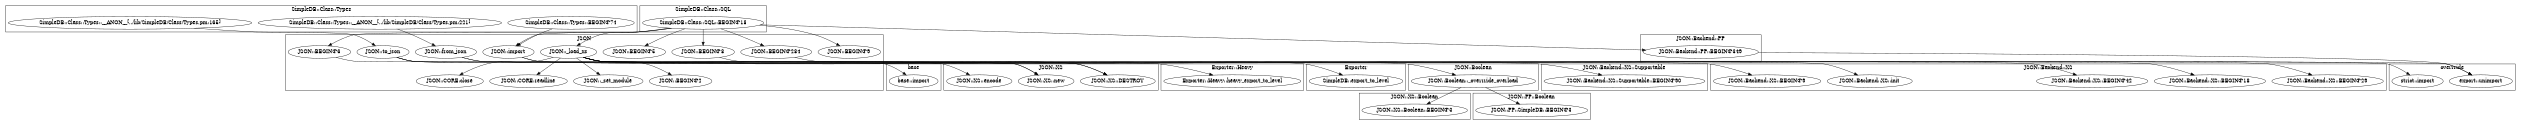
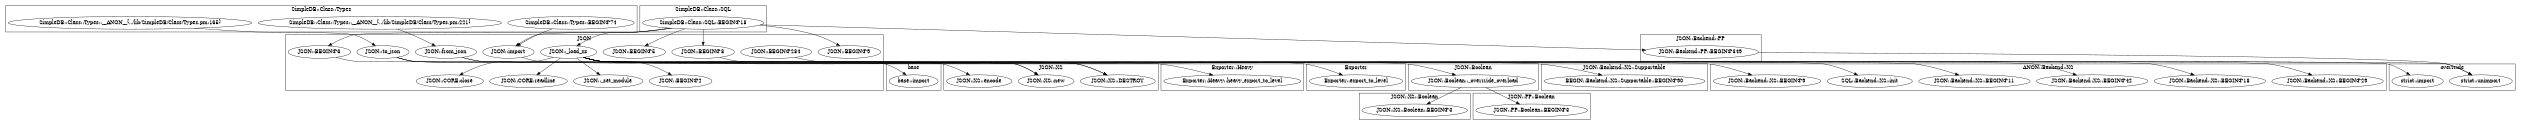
edge "SimpleDB::Class::SQL::BEGIN@18" -> "JSON::BEGIN@284": removed
edge "JSON::import" -> "Exporter::Heavy::heavy_export_to_level": now "JSON::_load_xs" -> "Exporter::Heavy::heavy_export_to_level"
cluster "JSON::Backend::XS": label "JSON::Backend::XS" -> "ANON::Backend::XS"
node "SimpleDB::export_to_level": label "SimpleDB::export_to_level" -> "Exporter::export_to_level"
node "JSON::Backend::XS::Supportable::BEGIN@90": label "JSON::Backend::XS::Supportable::BEGIN@90" -> "BEGIN::Backend::XS::Supportable::BEGIN@90"
node "JSON::Backend::XS::init": label "JSON::Backend::XS::init" -> "SQL::Backend::XS::init"
node "JSON::Backend::XS::BEGIN@11": added
node "export::unimport": label "export::unimport" -> "strict::unimport"
node "JSON::PP::SimpleDB::BEGIN@3": label "JSON::PP::SimpleDB::BEGIN@3" -> "JSON::PP::Boolean::BEGIN@3"
